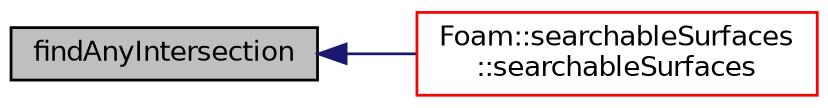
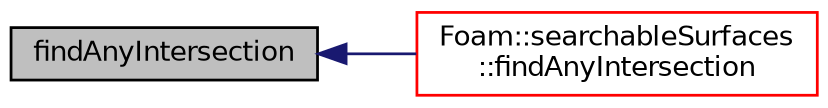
node "Foam::searchableSurfaces ::searchableSurfaces": label "Foam::searchableSurfaces ::searchableSurfaces" -> "Foam::searchableSurfaces ::findAnyIntersection"
